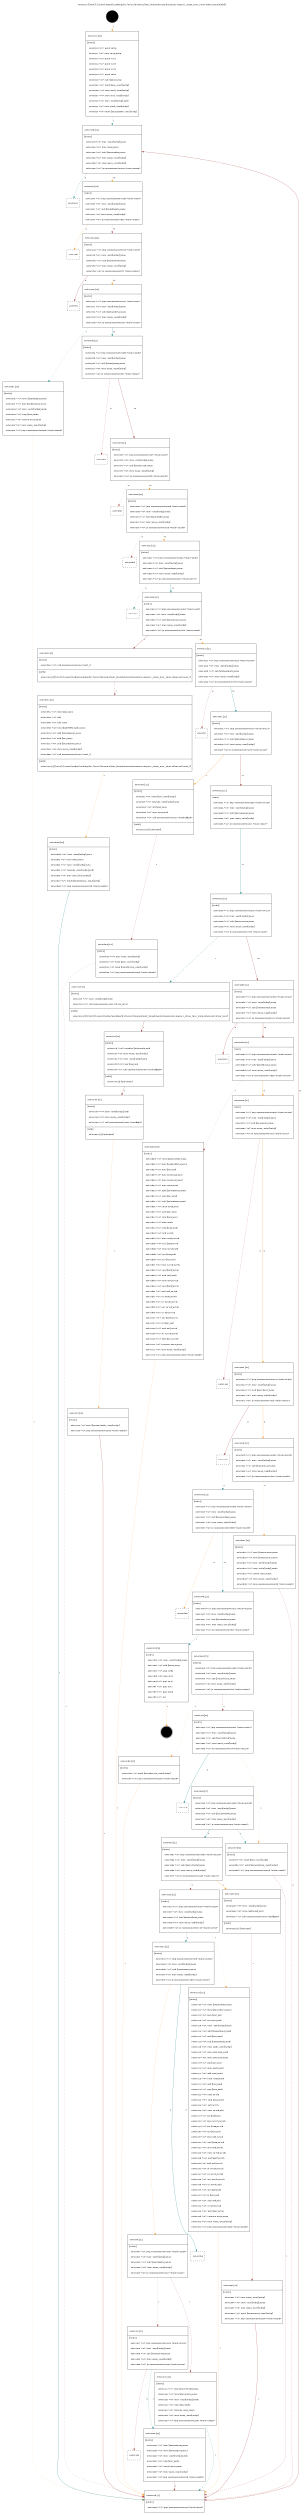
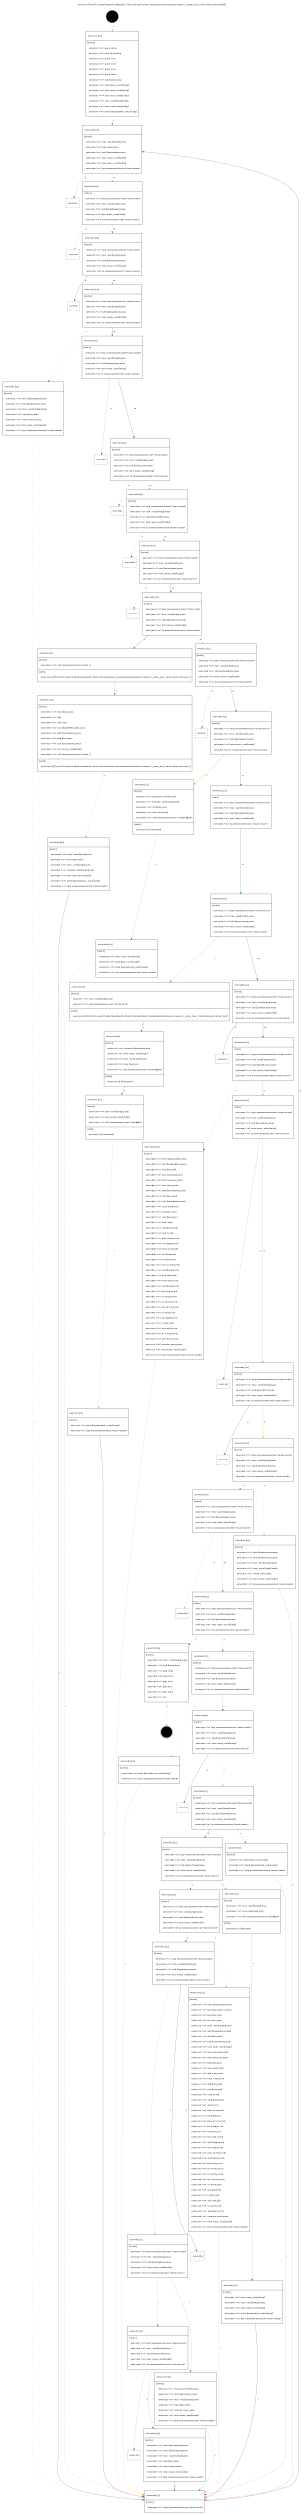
edge "0x401ed5" -> "0x401934 [25]": now "0x40191b [25]" -> "0x401934 [25]"
edge "0x40194d [25]" -> "0x401966 [25]": added, label "6"
edge "0x40197f [25]" -> "0x401fcf [19]": now "0x40197f [25]" -> "0x401998 [25]"
